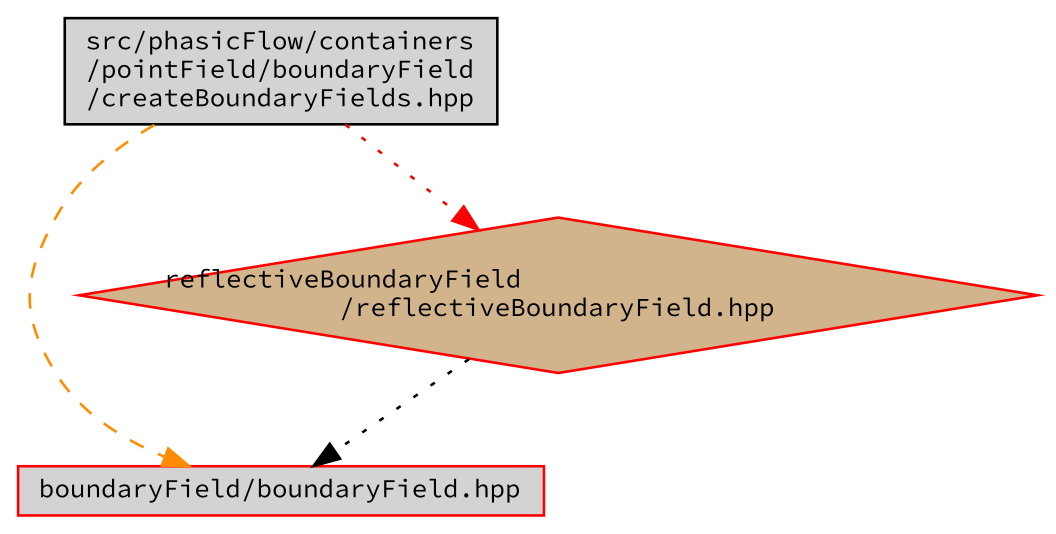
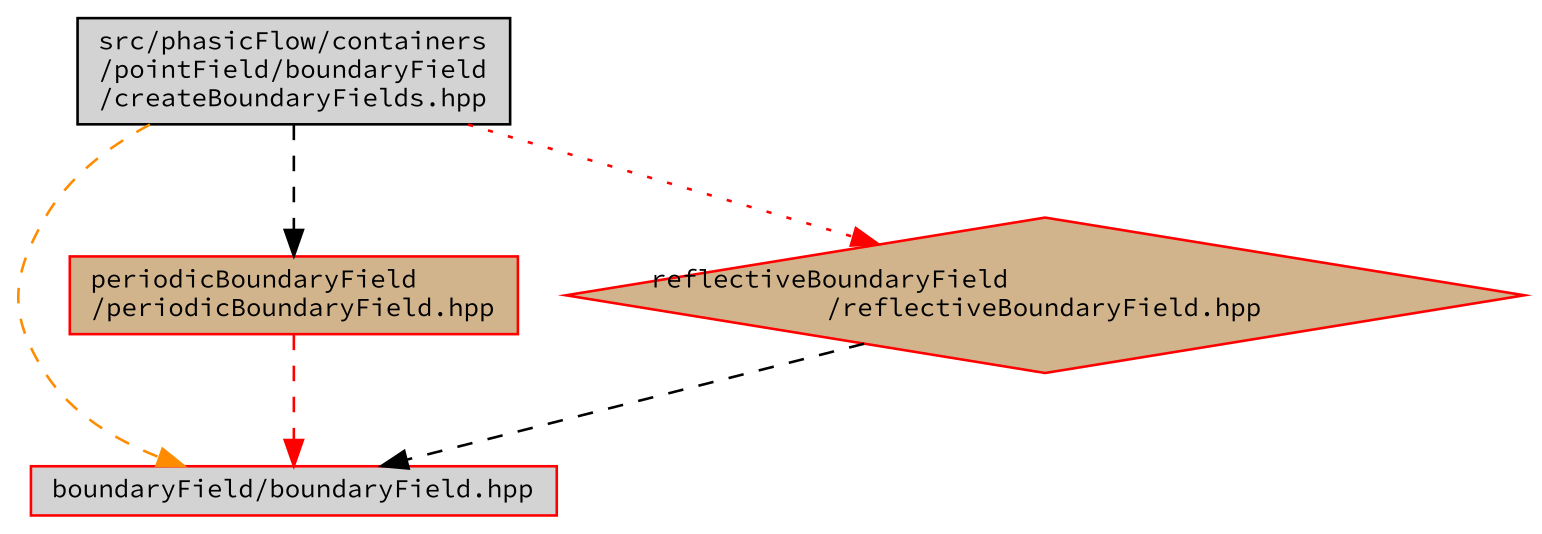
node "periodicBoundaryField /periodicBoundaryField.hpp": added
edge "reflectiveBoundaryField /reflectiveBoundaryField.hpp" -> "boundaryField/boundaryField.hpp": style dotted -> dashed
